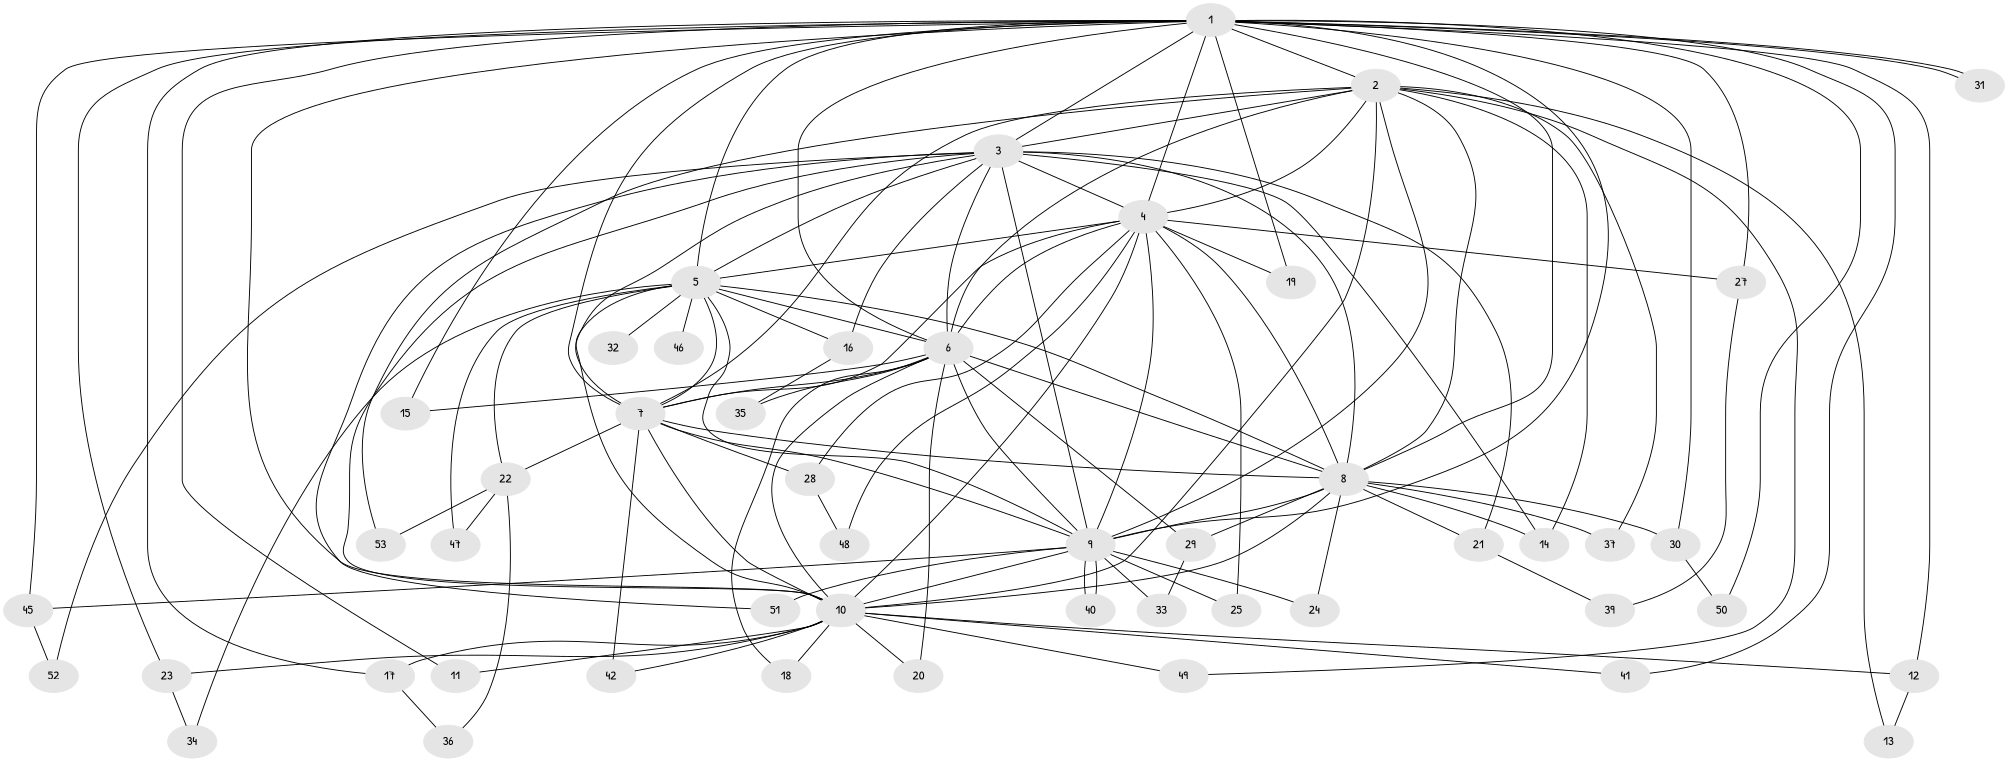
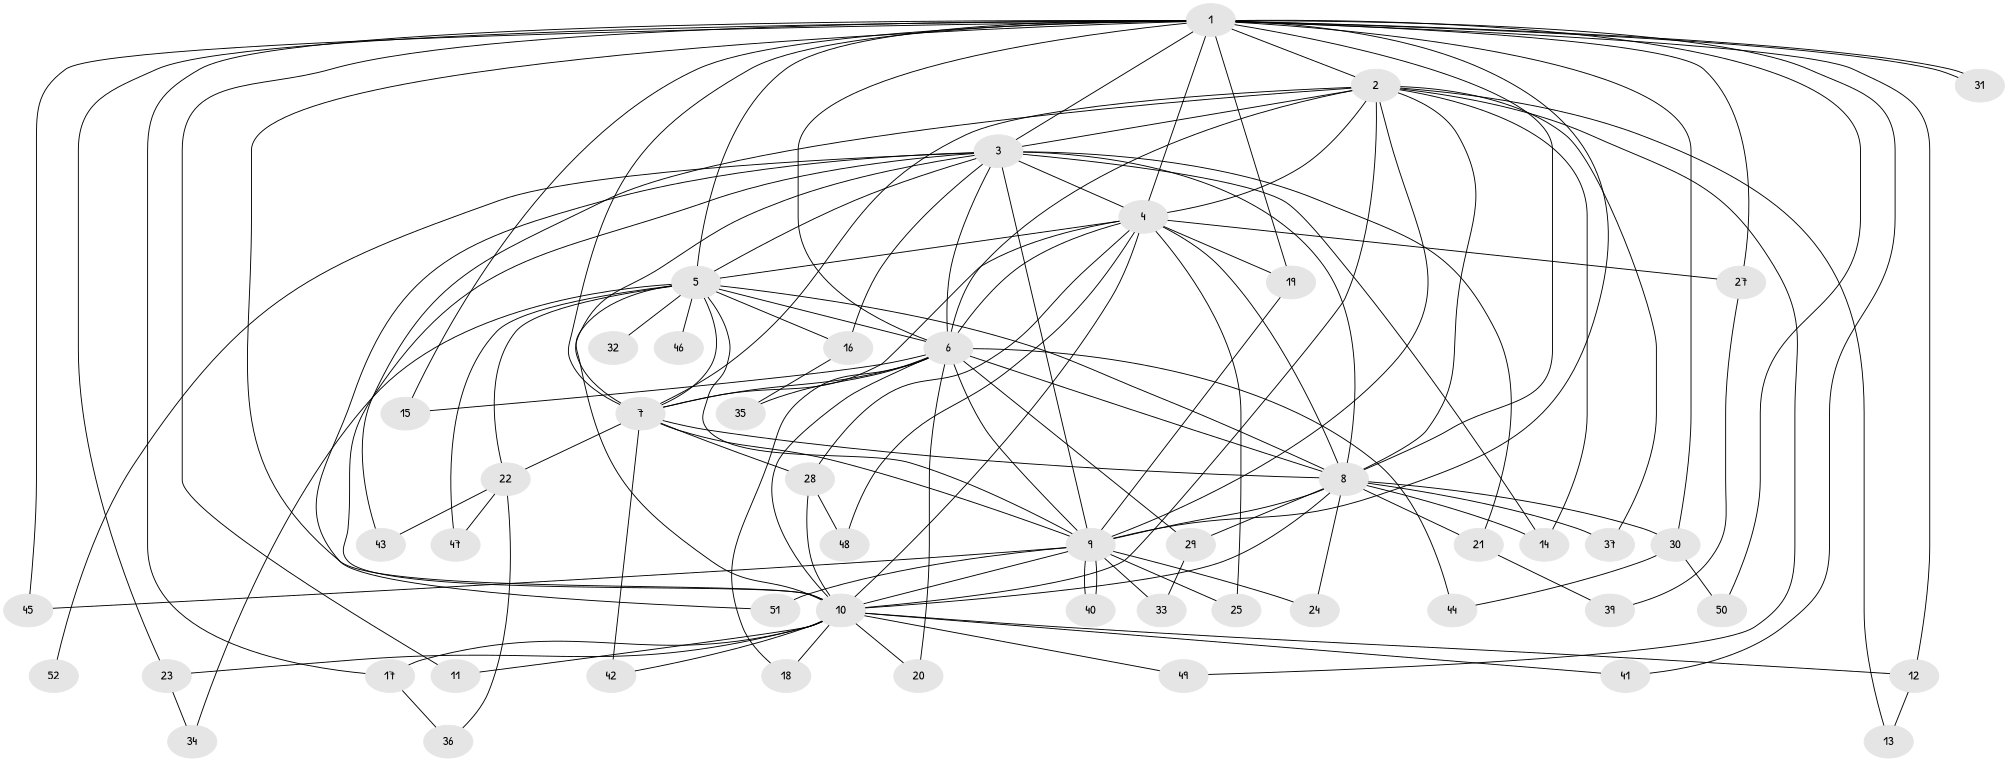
edge "4" -- "9": now "19" -- "9"
edge "7" -- "10": now "28" -- "10"
node "53": label "53" -> "43"
node "44": added
edge "45" -- "52": removed
